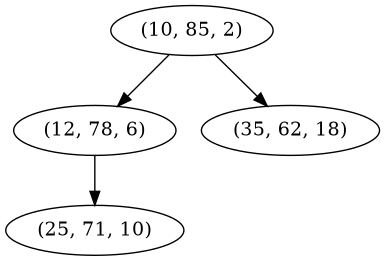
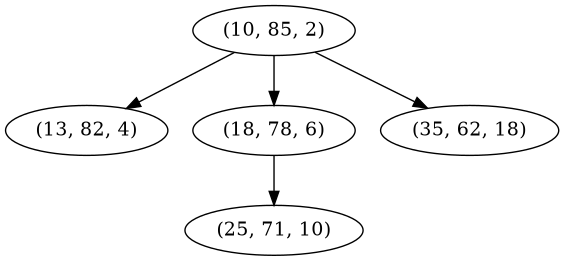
node "(13, 82, 4)": added
node "(12, 78, 6)": label "(12, 78, 6)" -> "(18, 78, 6)"
